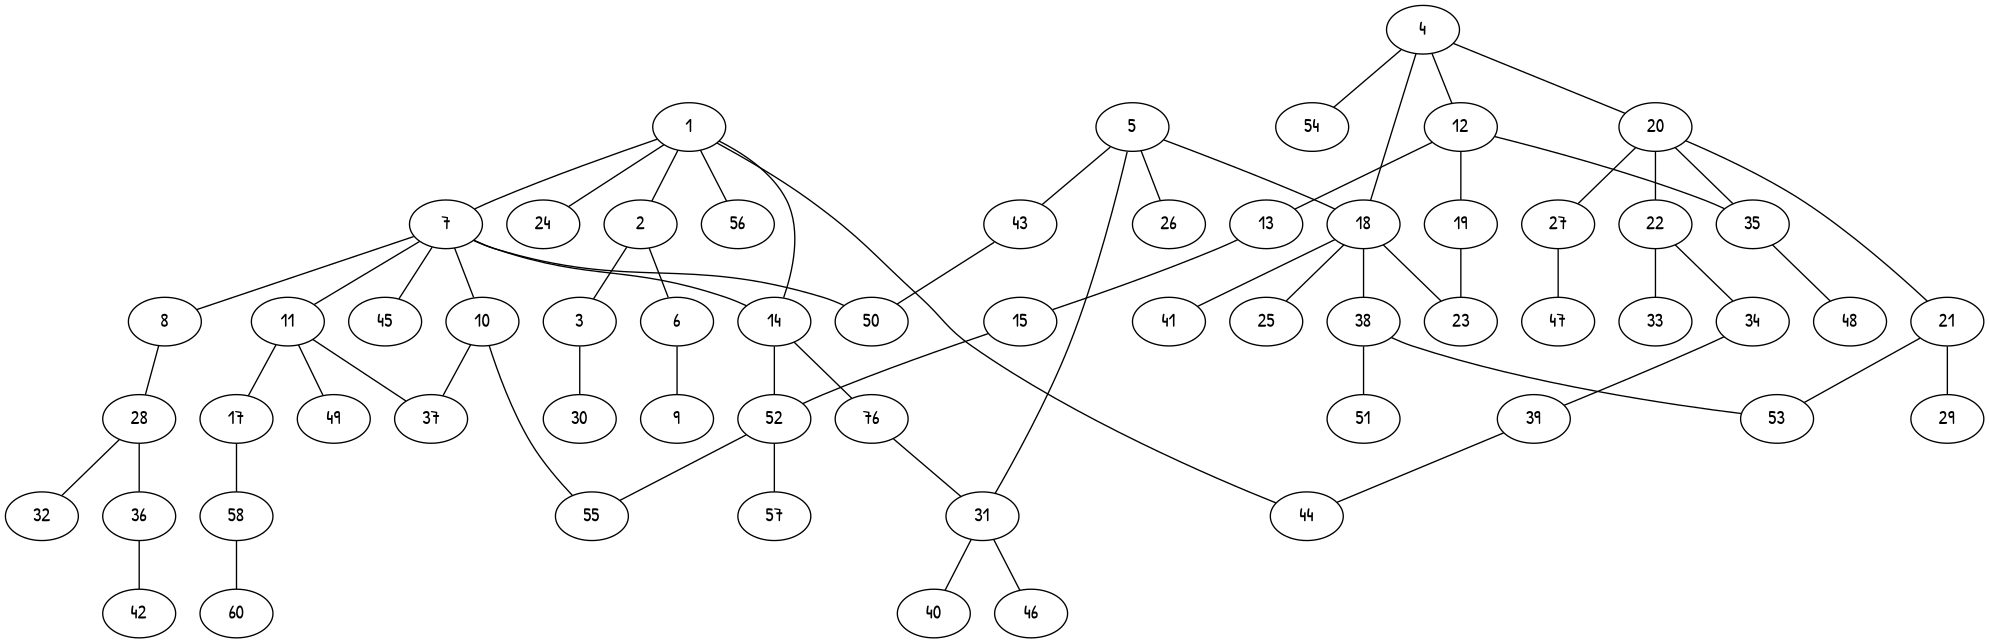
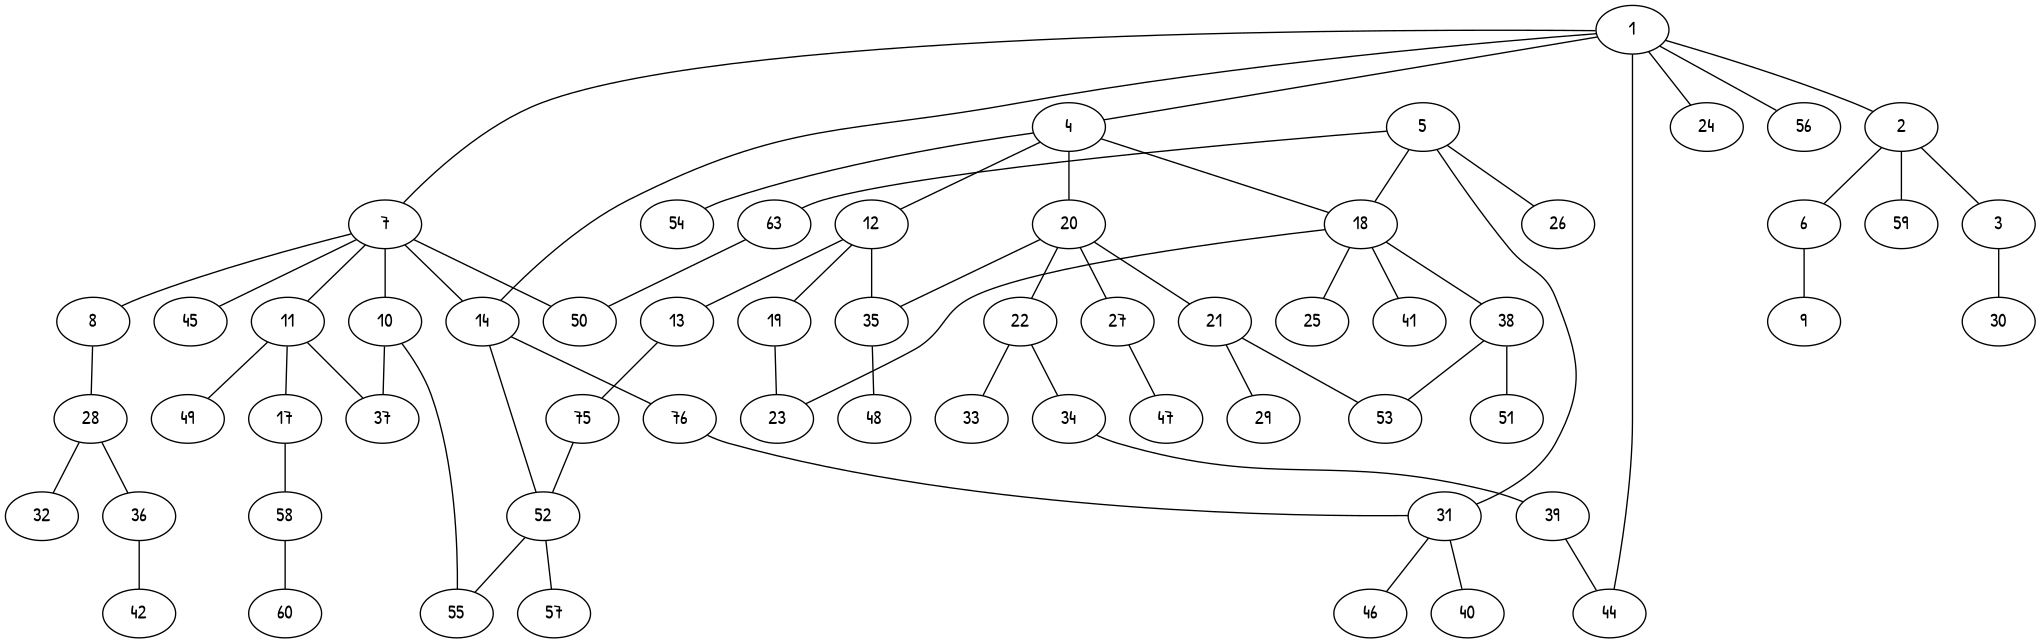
edge "1" -- "4": added
node "43": label "43" -> "63"
node "59": added
node "15": label "15" -> "75"
